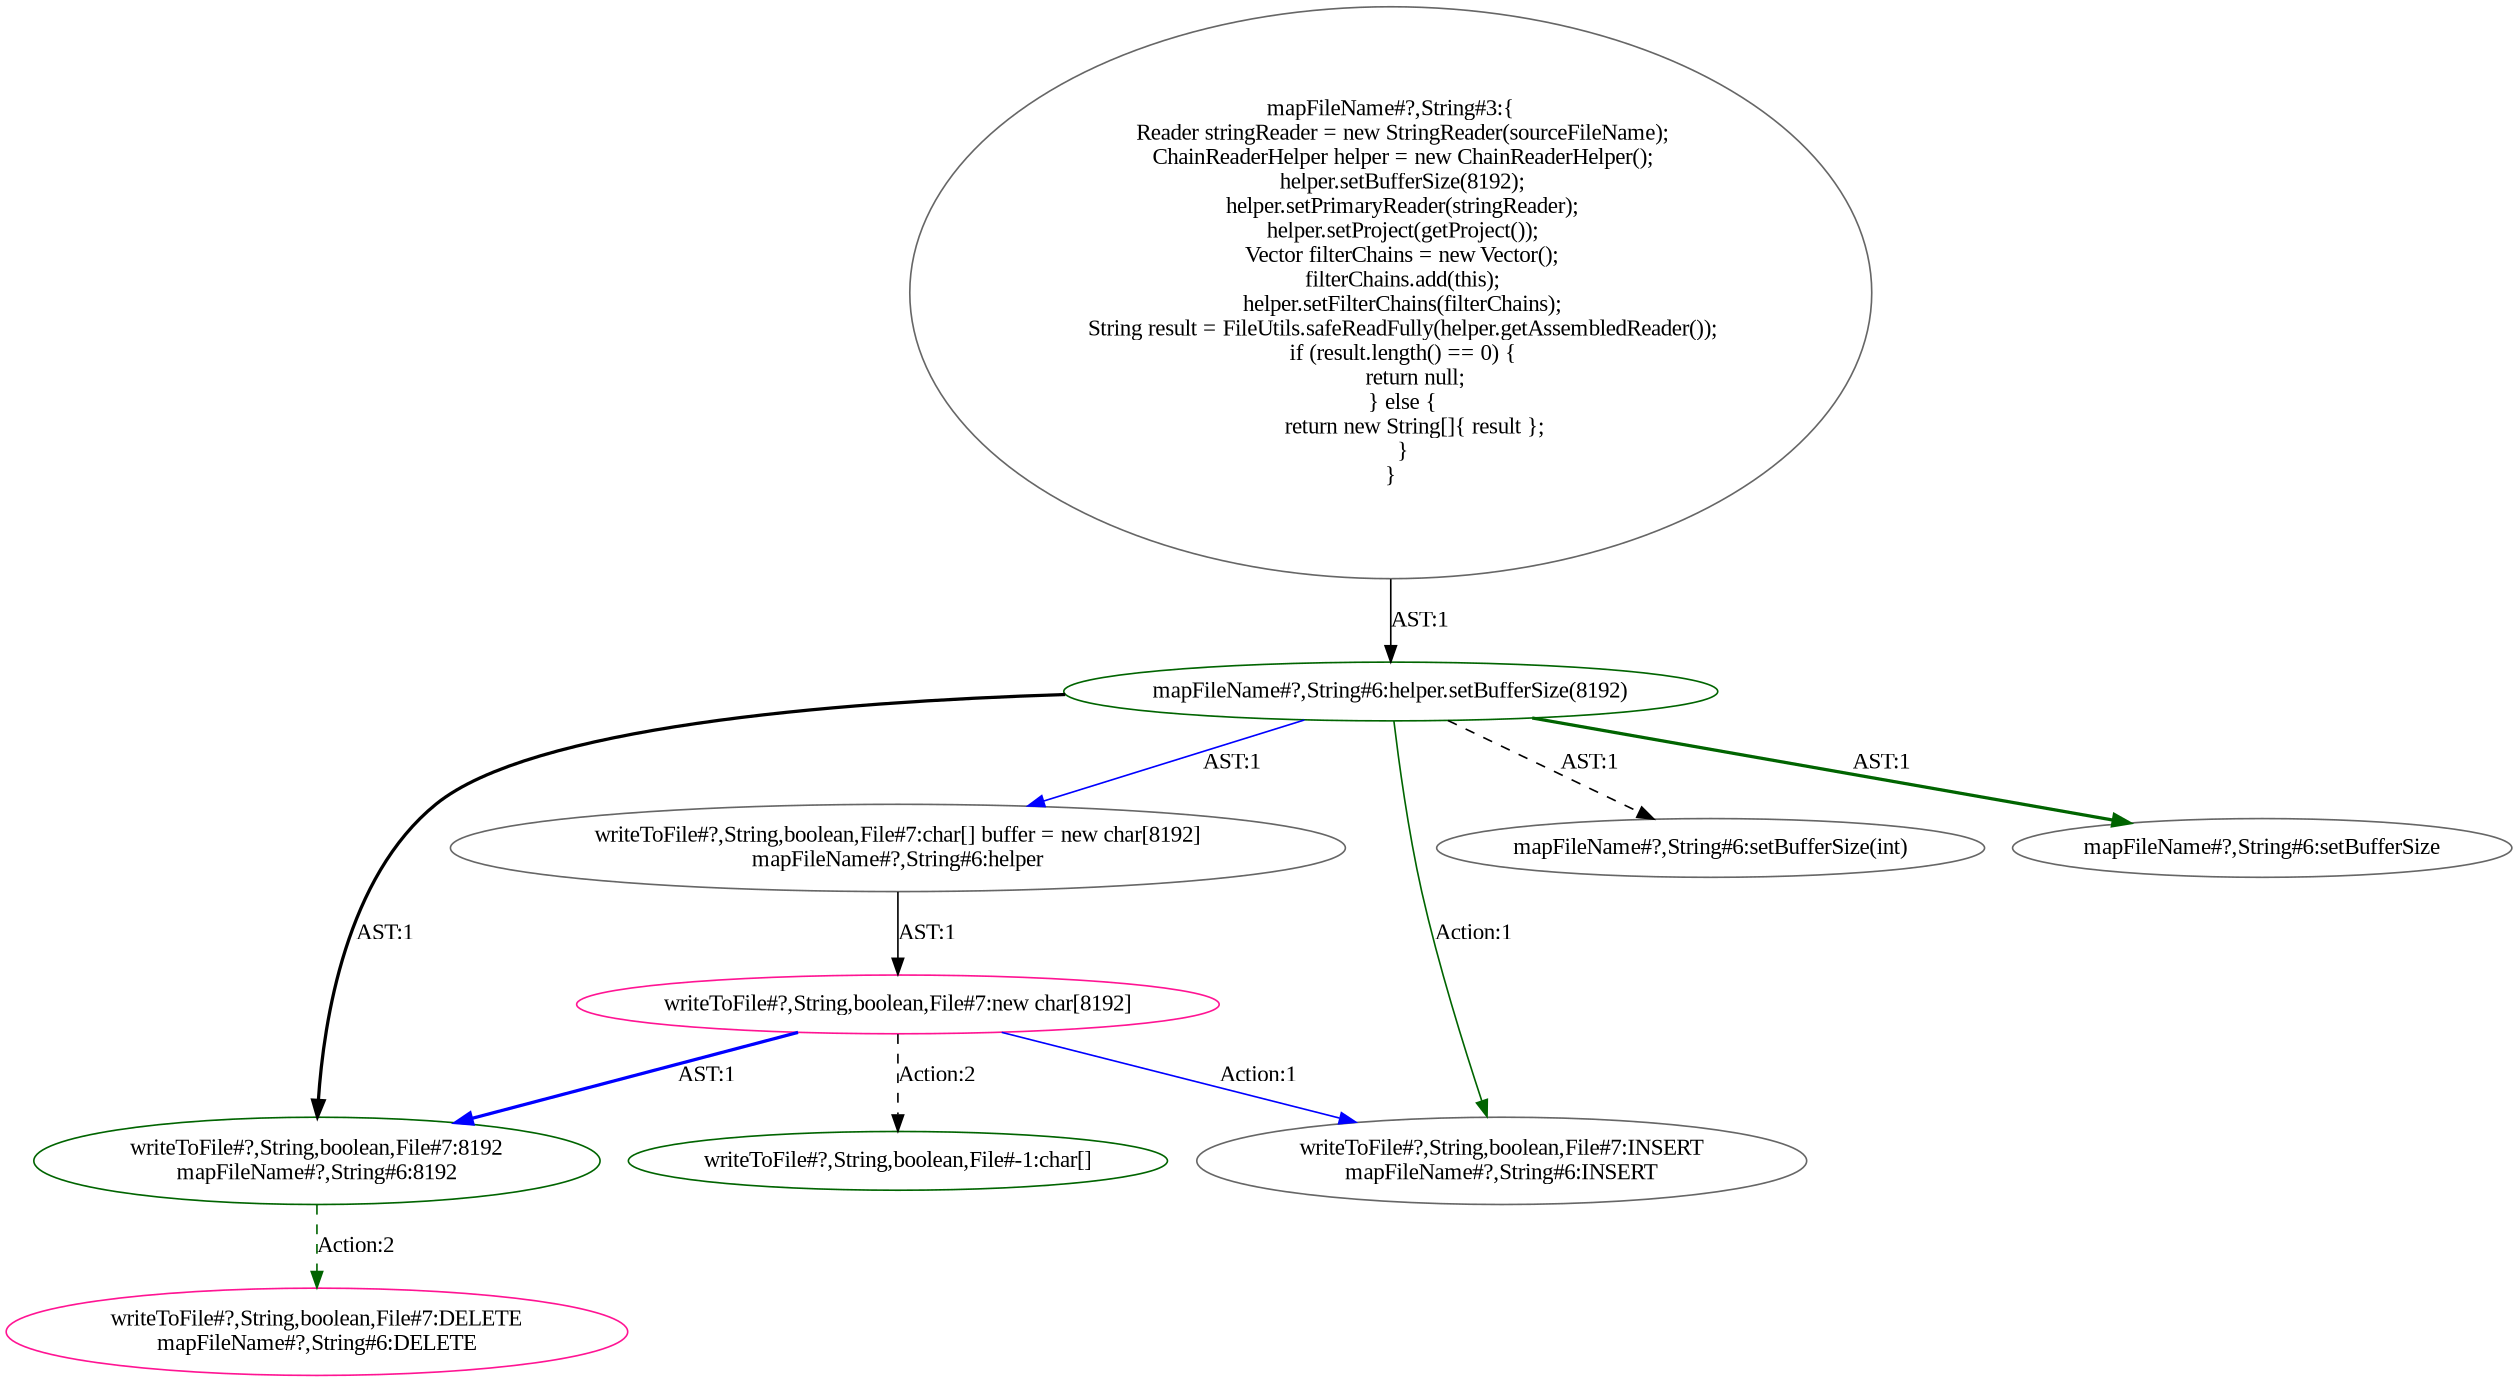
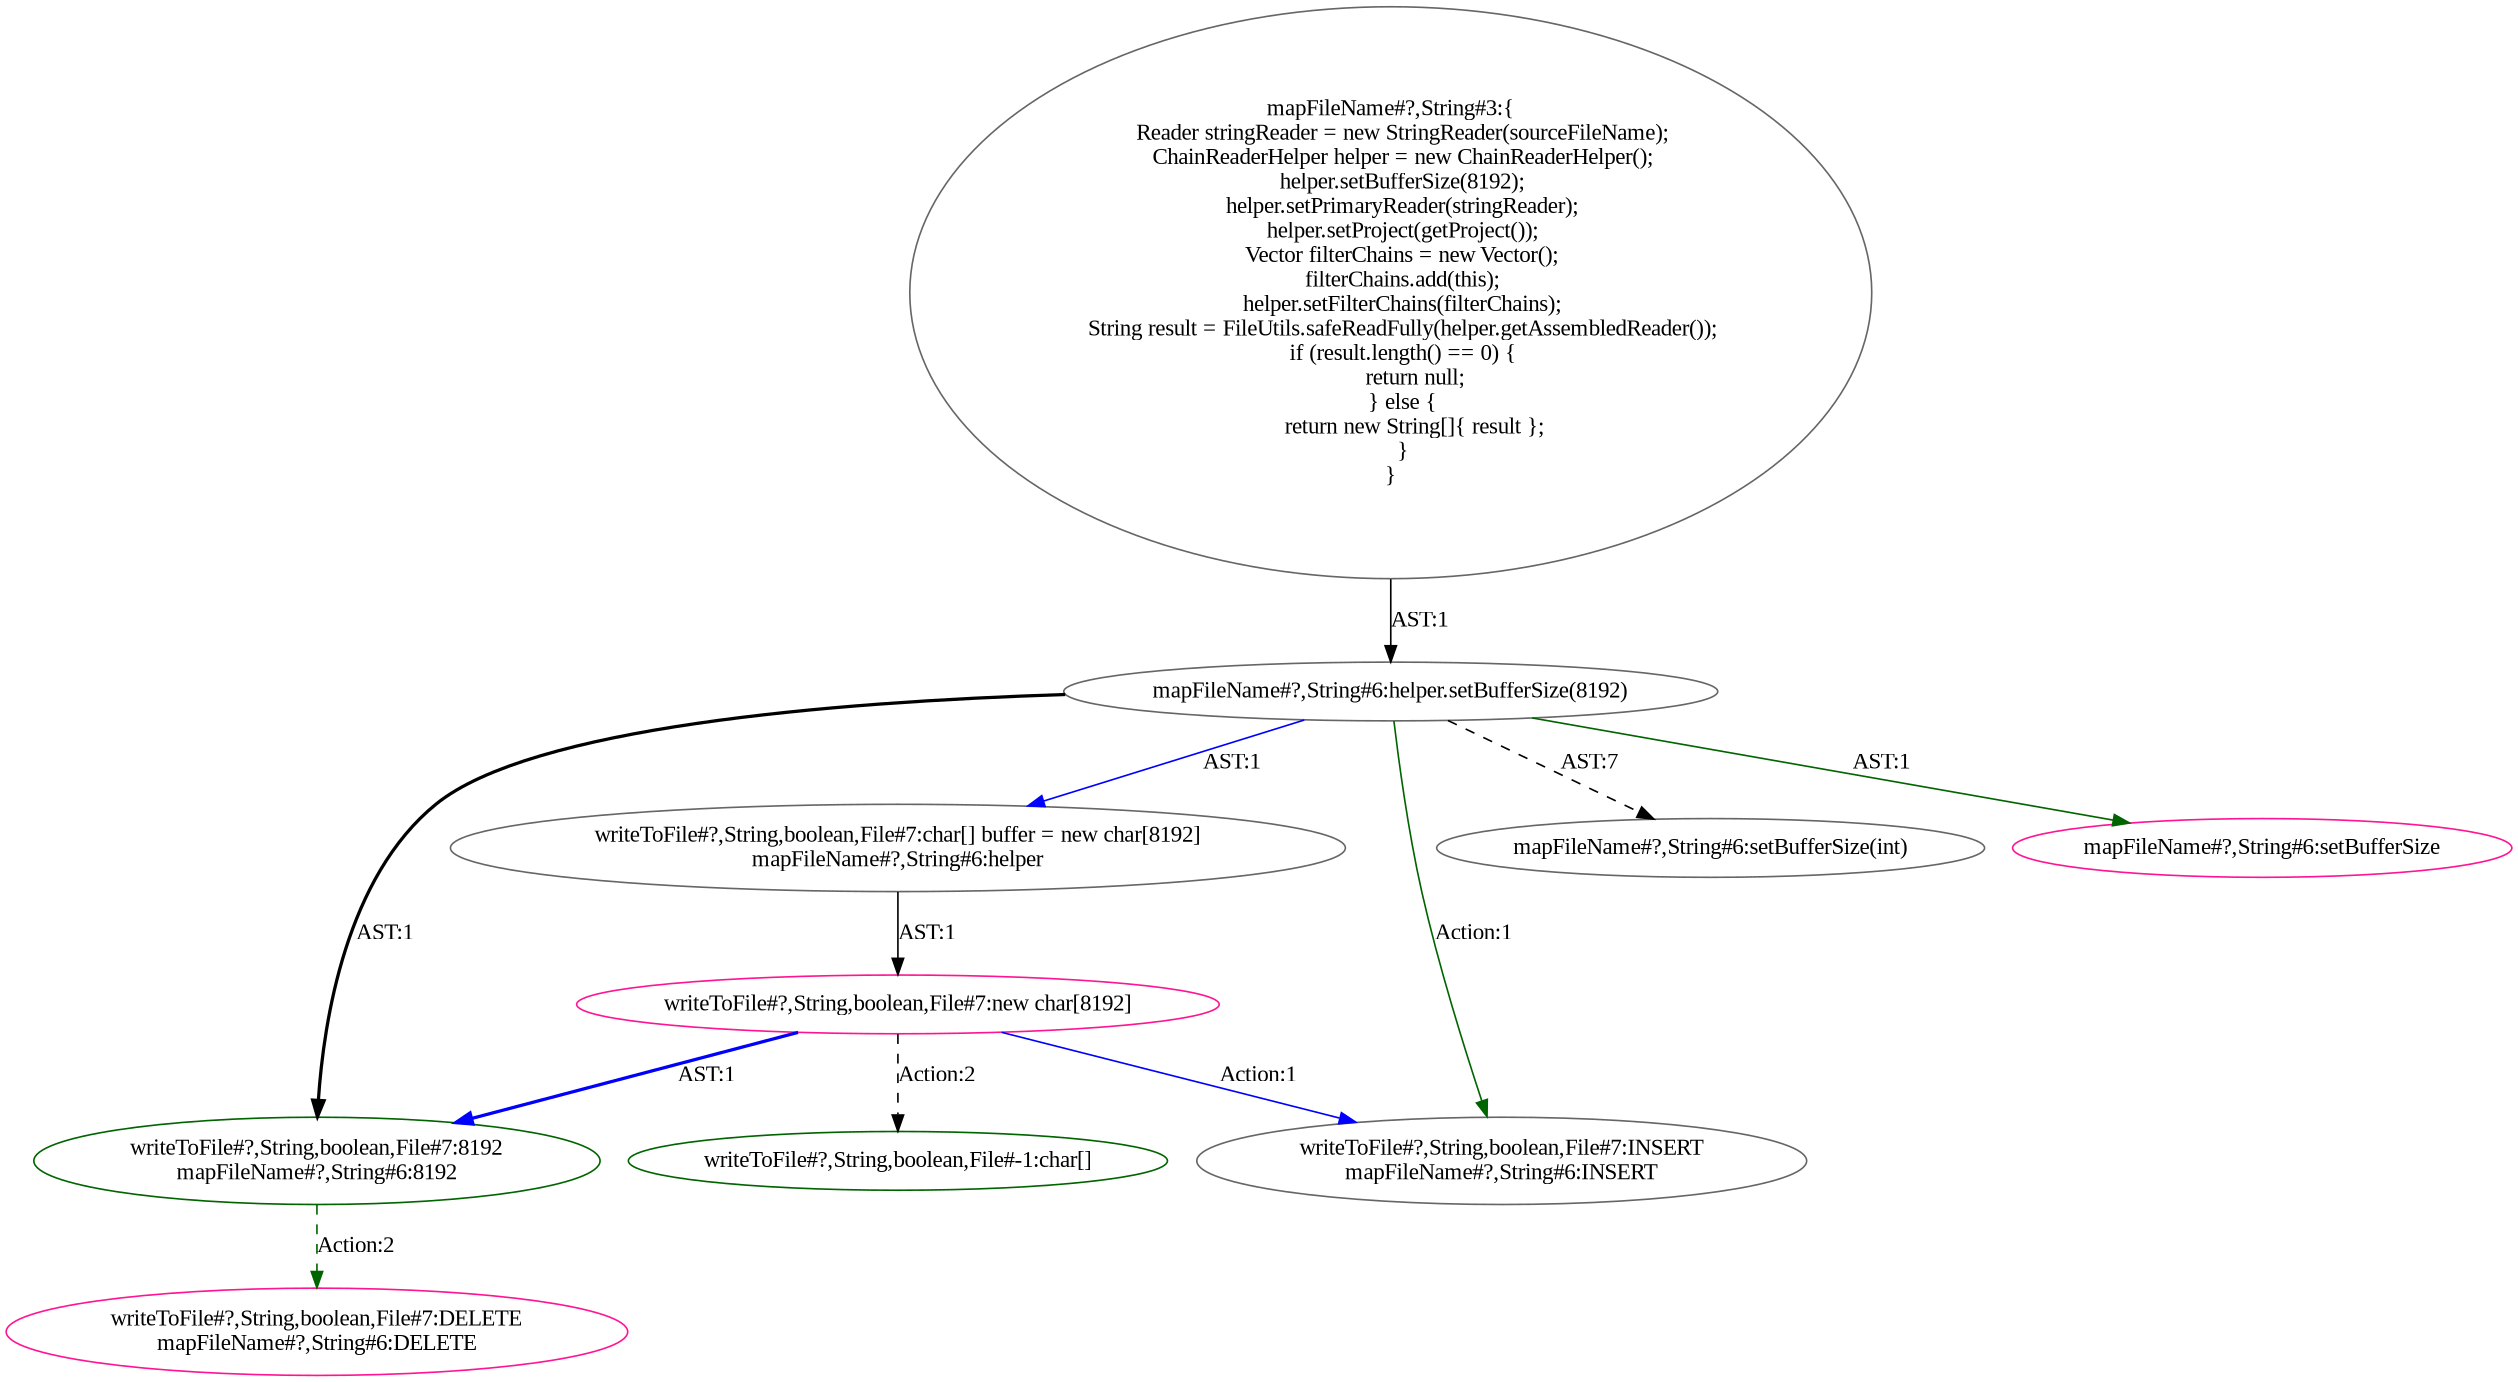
node "mapFileName#?,String#6:helper.setBufferSize(8192)": color darkgreen -> gray40
edge "mapFileName#?,String#6:helper.setBufferSize(8192)" -> "mapFileName#?,String#6:setBufferSize(int)": label "AST:1" -> "AST:7"
edge "mapFileName#?,String#6:helper.setBufferSize(8192)" -> "mapFileName#?,String#6:setBufferSize": style bold -> solid
node "mapFileName#?,String#6:setBufferSize": color gray40 -> deeppink
